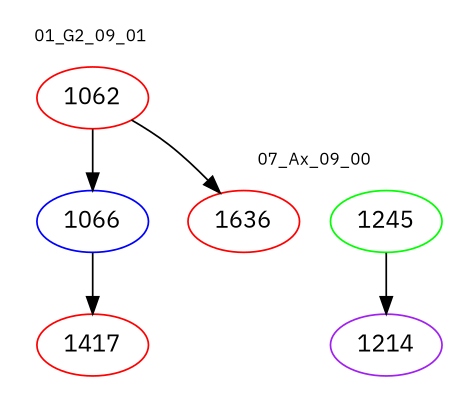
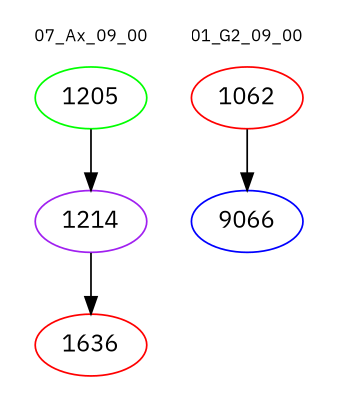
cluster "01_G2_09_01": label "01_G2_09_01" -> "01_G2_09_00"
edge "1062" -> "1636": now "1214" -> "1636"
node "1066": label "1066" -> "9066"
node "1245": label "1245" -> "1205"
node "1417": removed
